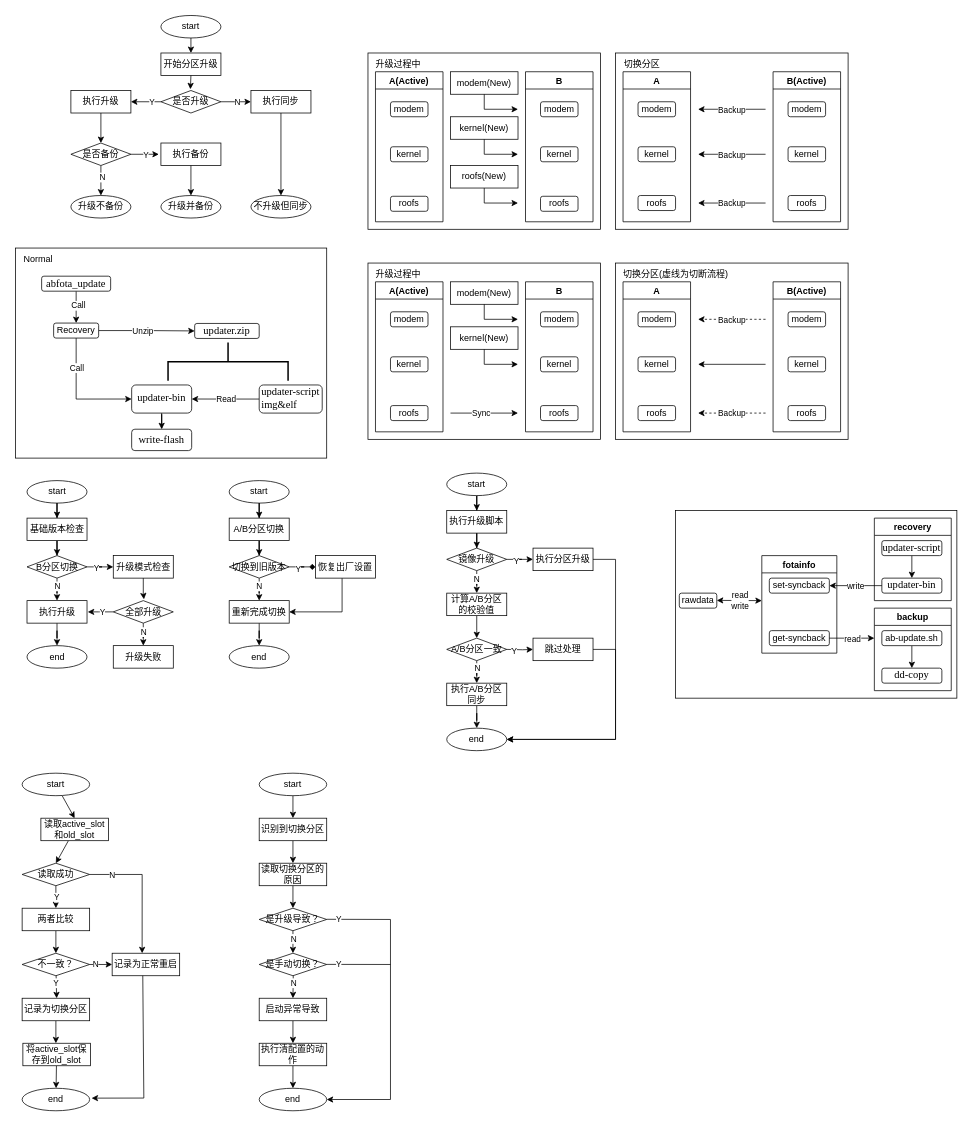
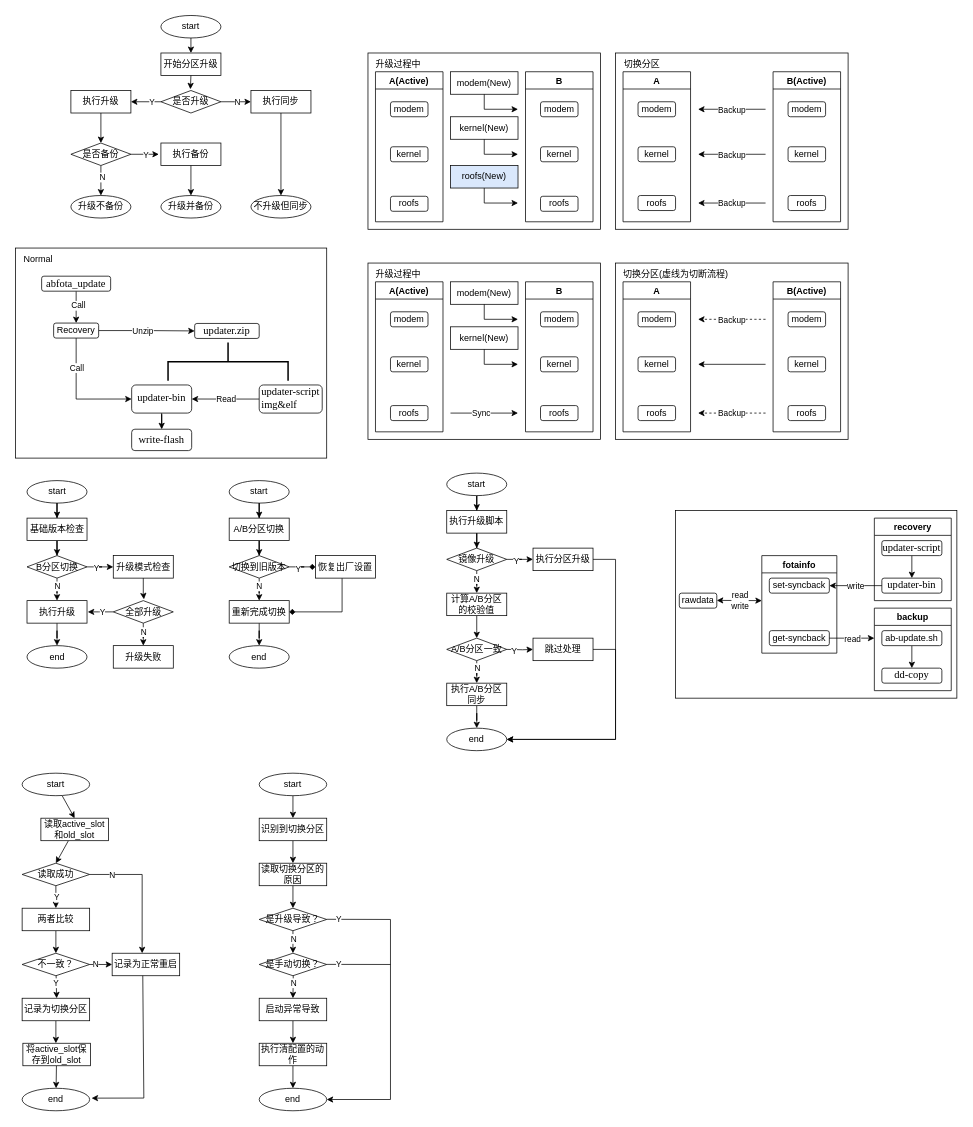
node "roofs(New)": fillcolor #ffffff -> #dae8fc
edge "恢复出厂设置" -> "重新完成切换": arrowhead classic -> diamond
